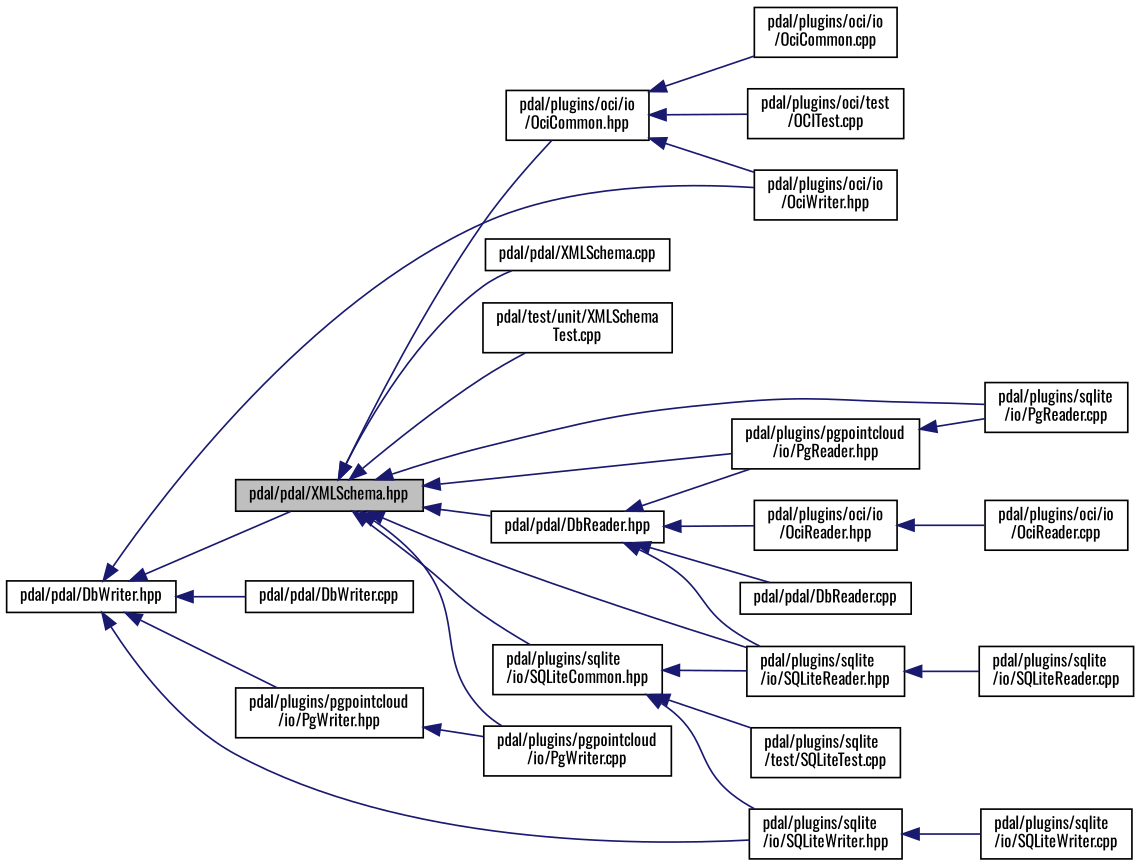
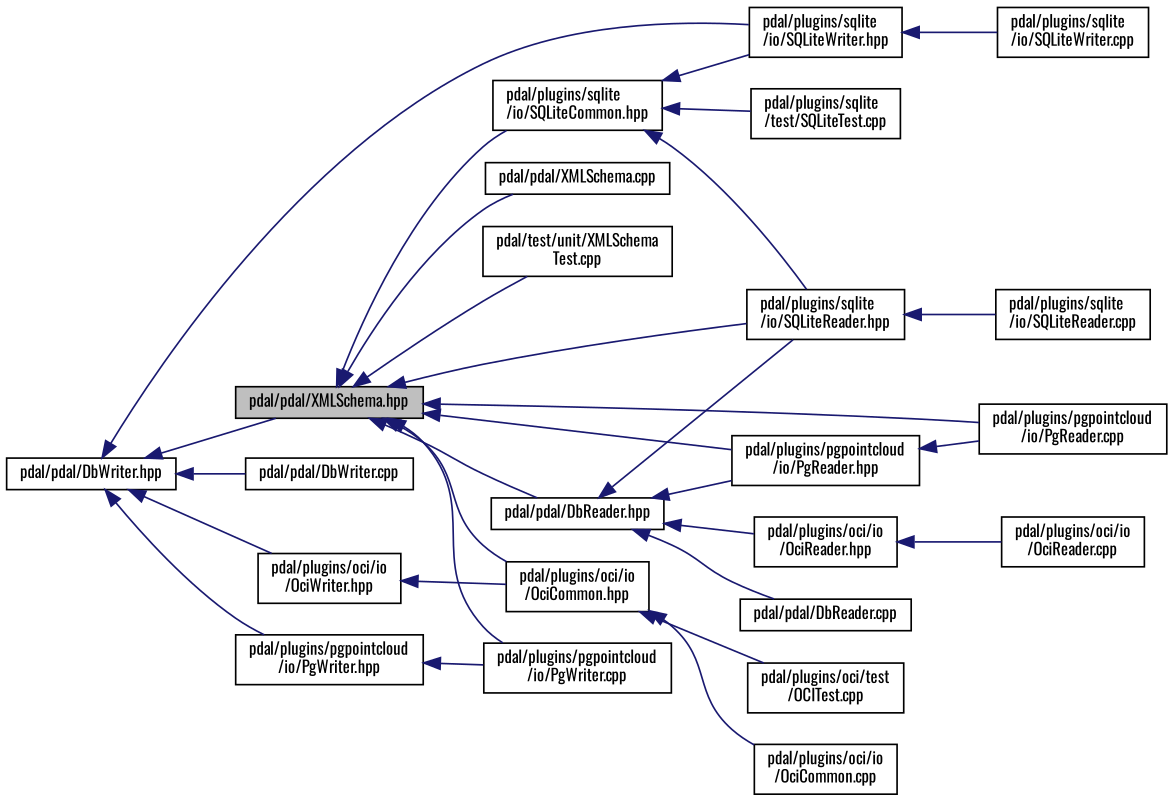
edge "pdal/plugins/oci/io /OciWriter.hpp" -> "pdal/plugins/oci/io /OciCommon.hpp": reversed
node "pdal/plugins/sqlite /io/PgReader.cpp": label "pdal/plugins/sqlite /io/PgReader.cpp" -> "pdal/plugins/pgpointcloud /io/PgReader.cpp"
